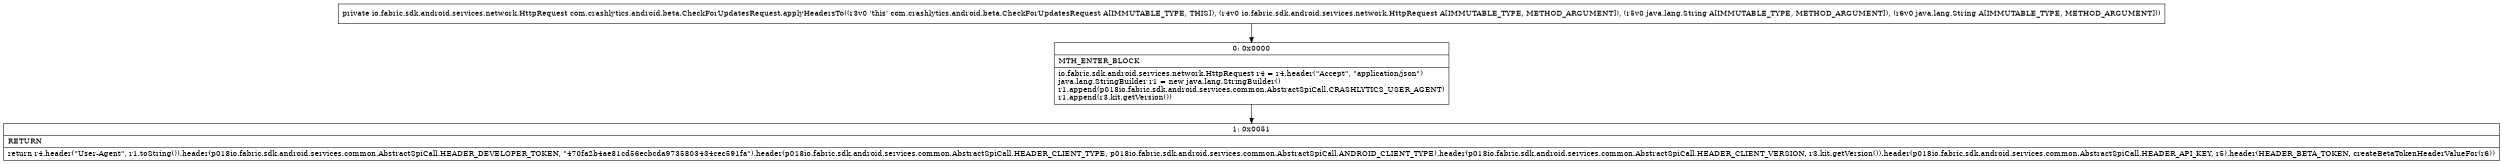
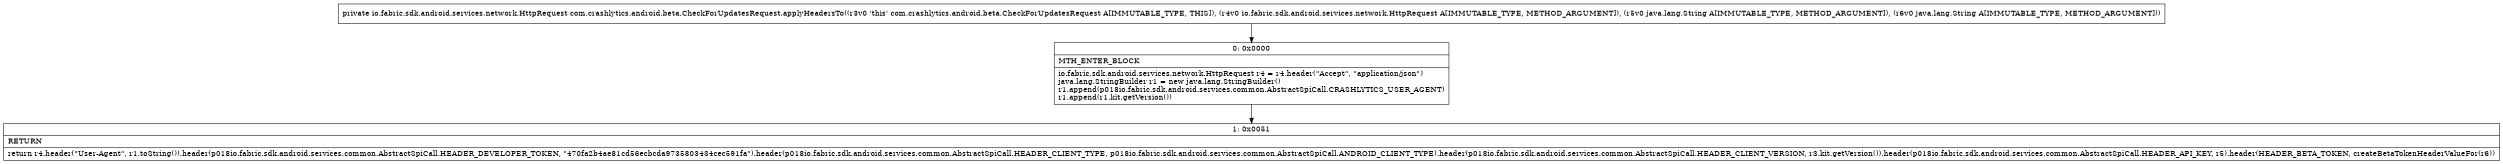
node "0: 0x0000": text "r1.append(r3.kit.getVersion())" -> "r1.append(r1.kit.getVersion())"
